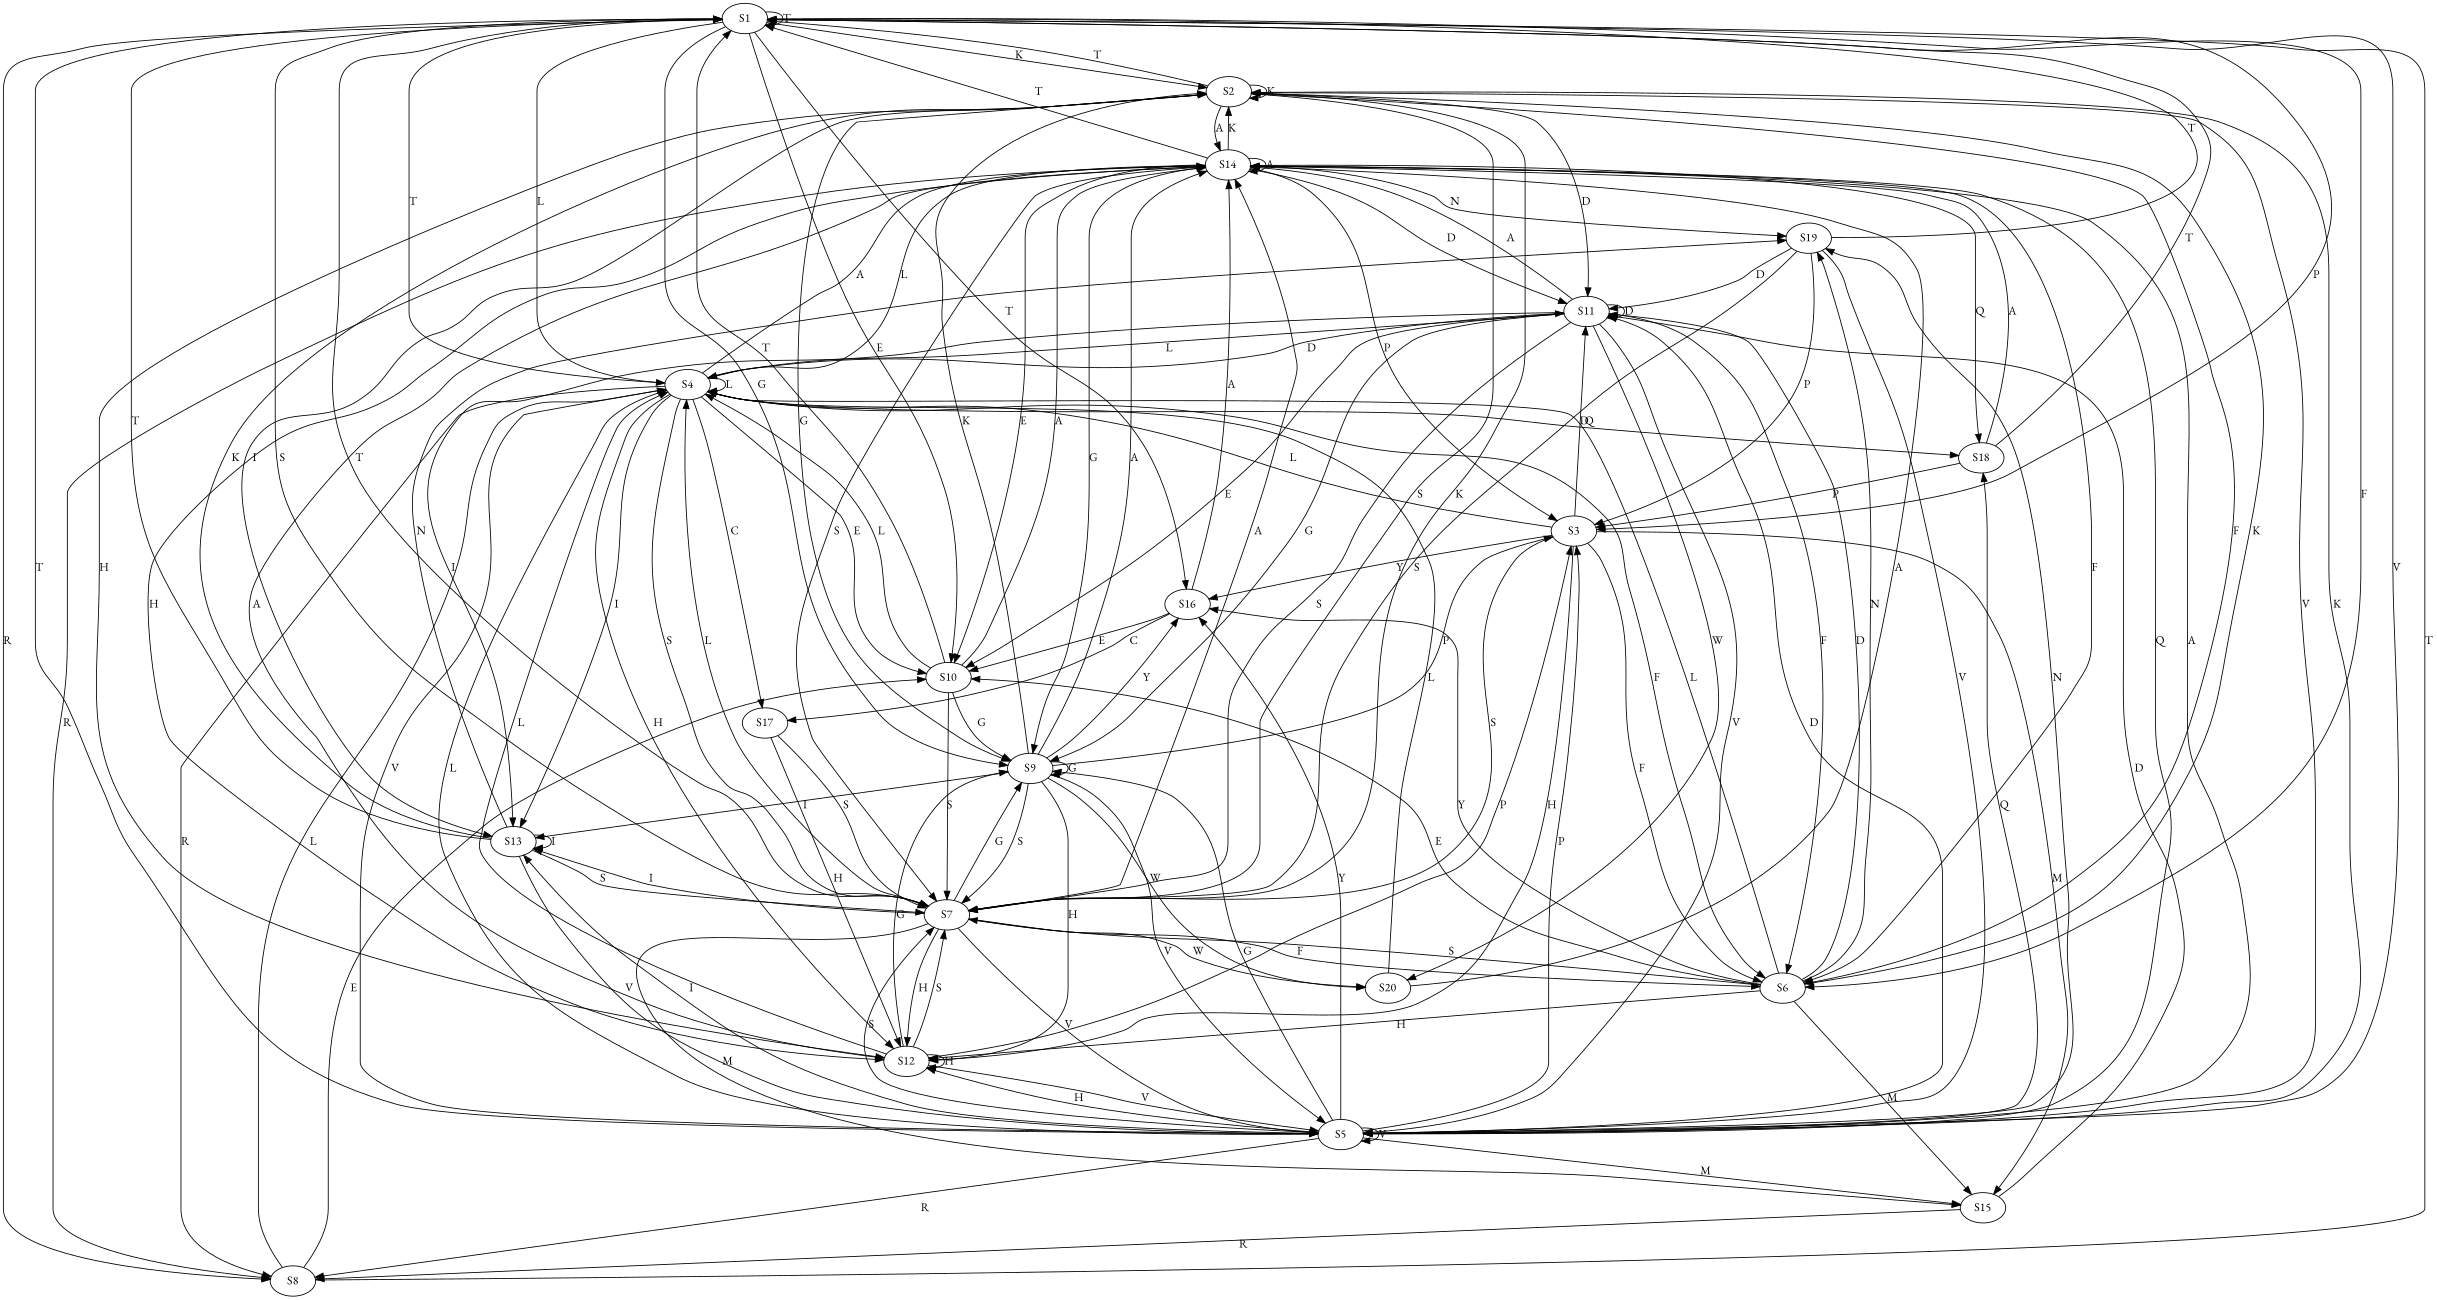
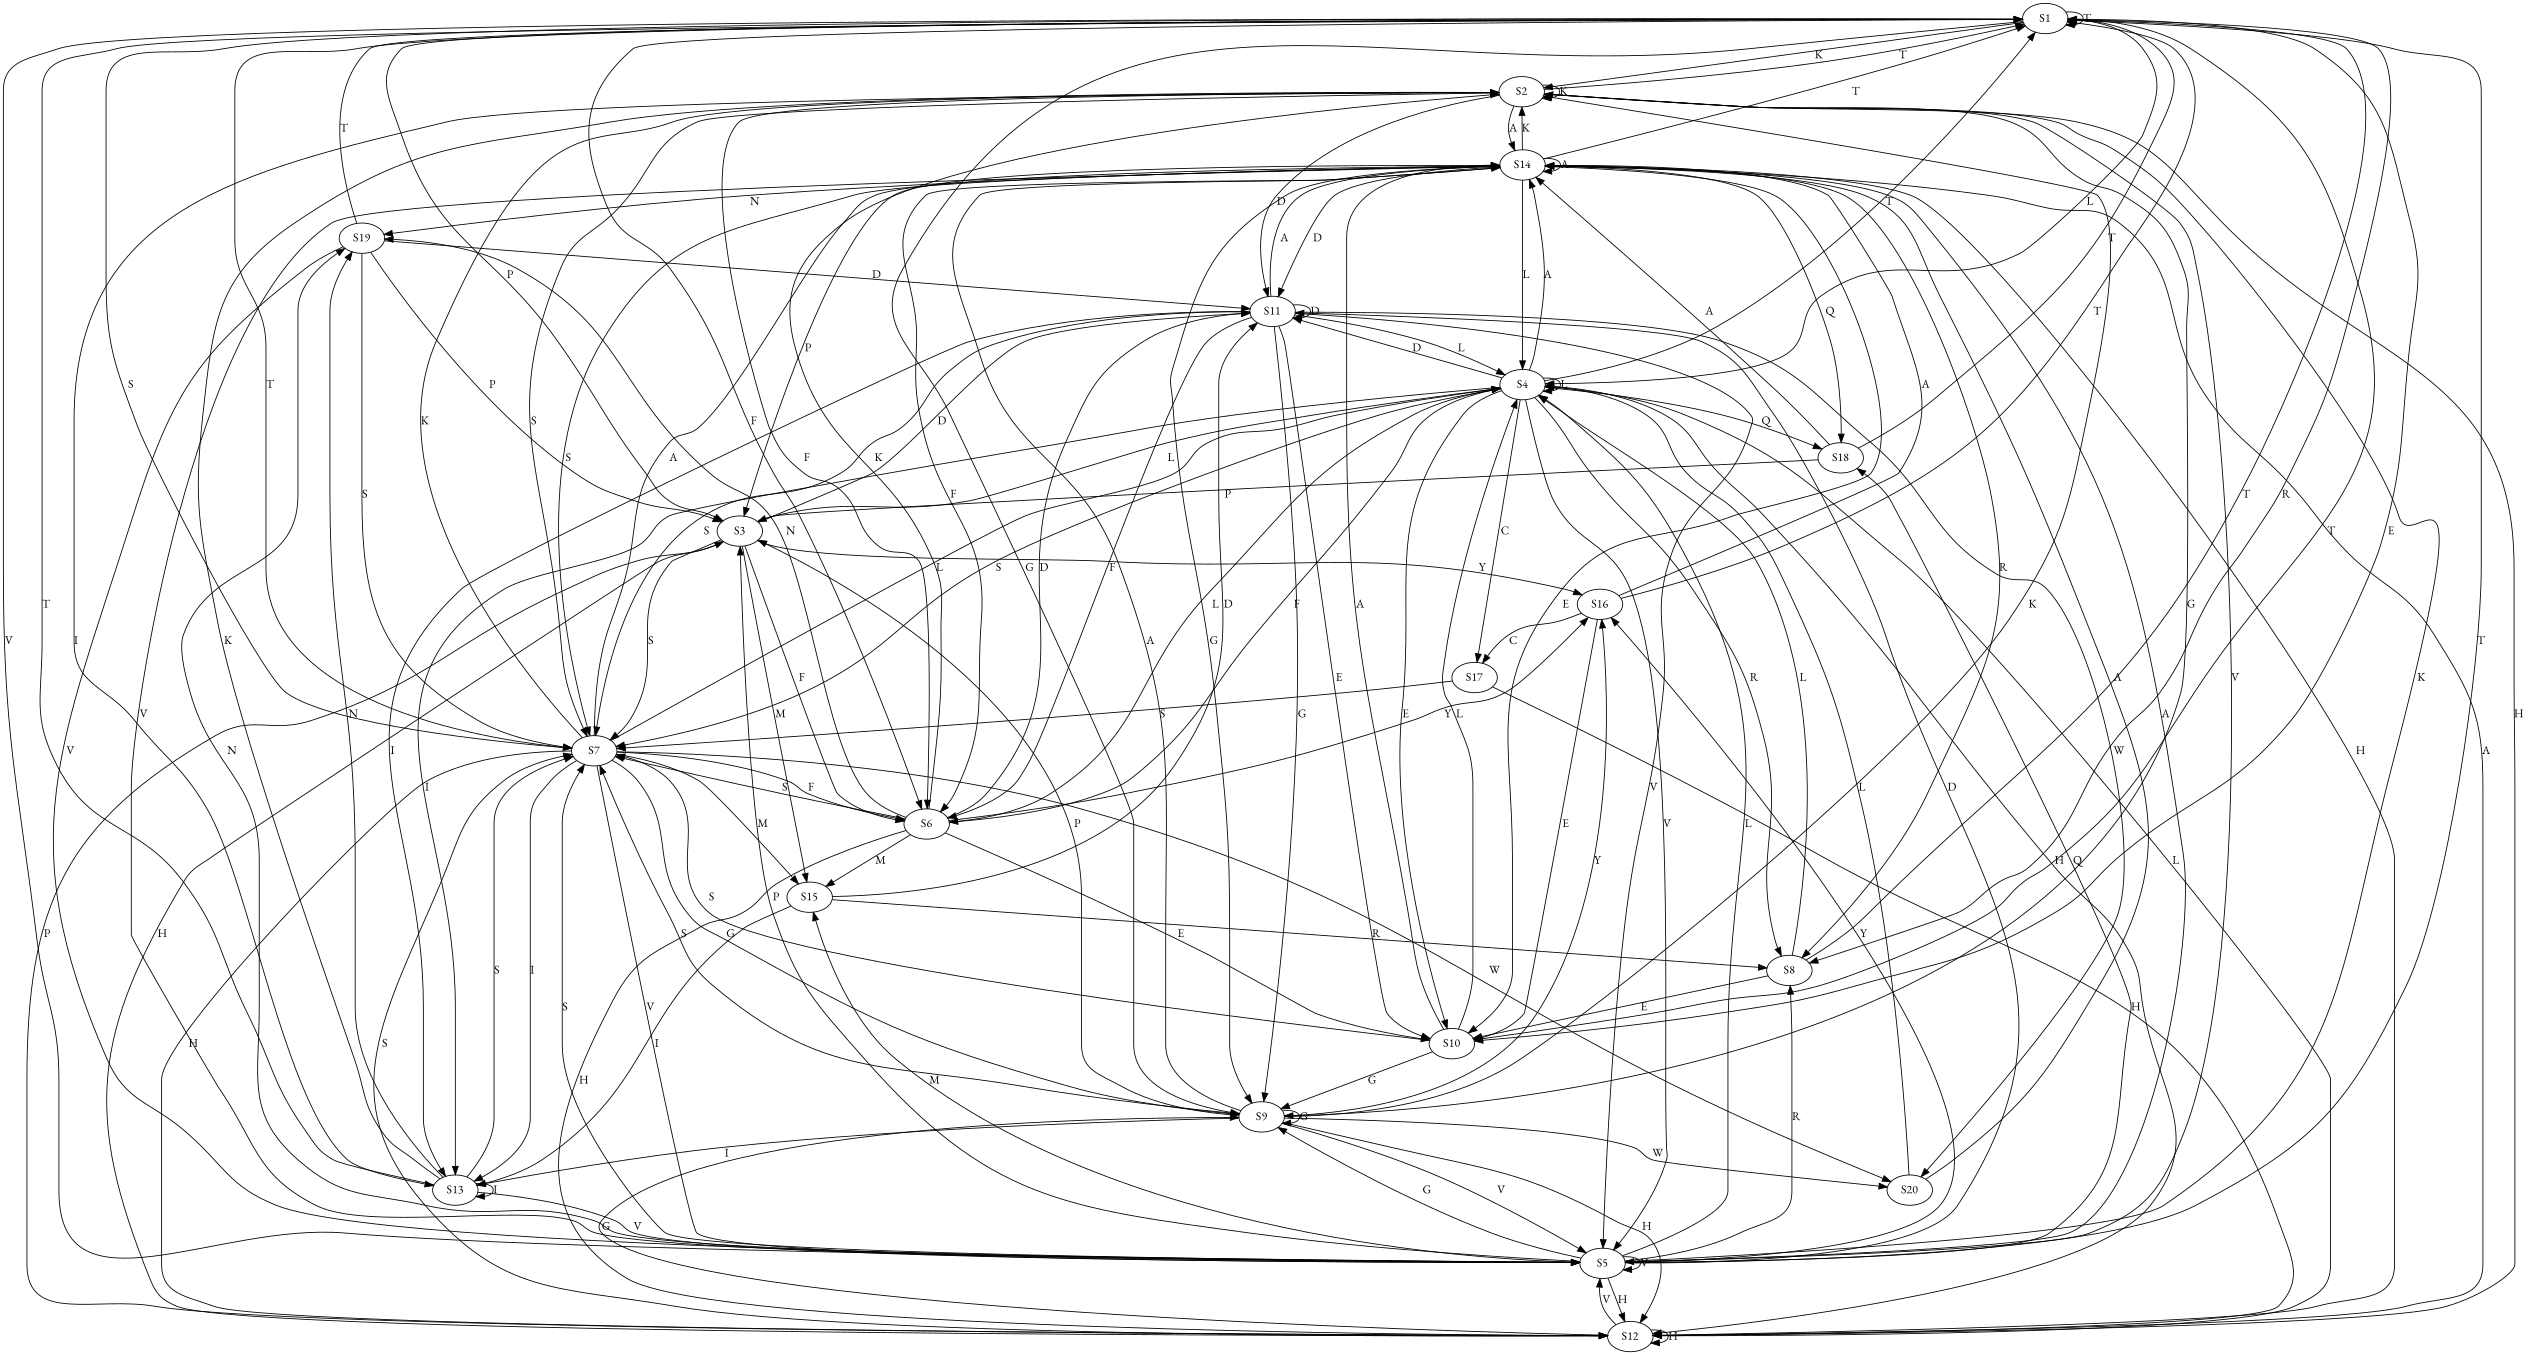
edge "S1" -> "S16": reversed
edge "S14" -> "S5": label "Q" -> "V"
edge "S5" -> "S13": now "S15" -> "S13"
